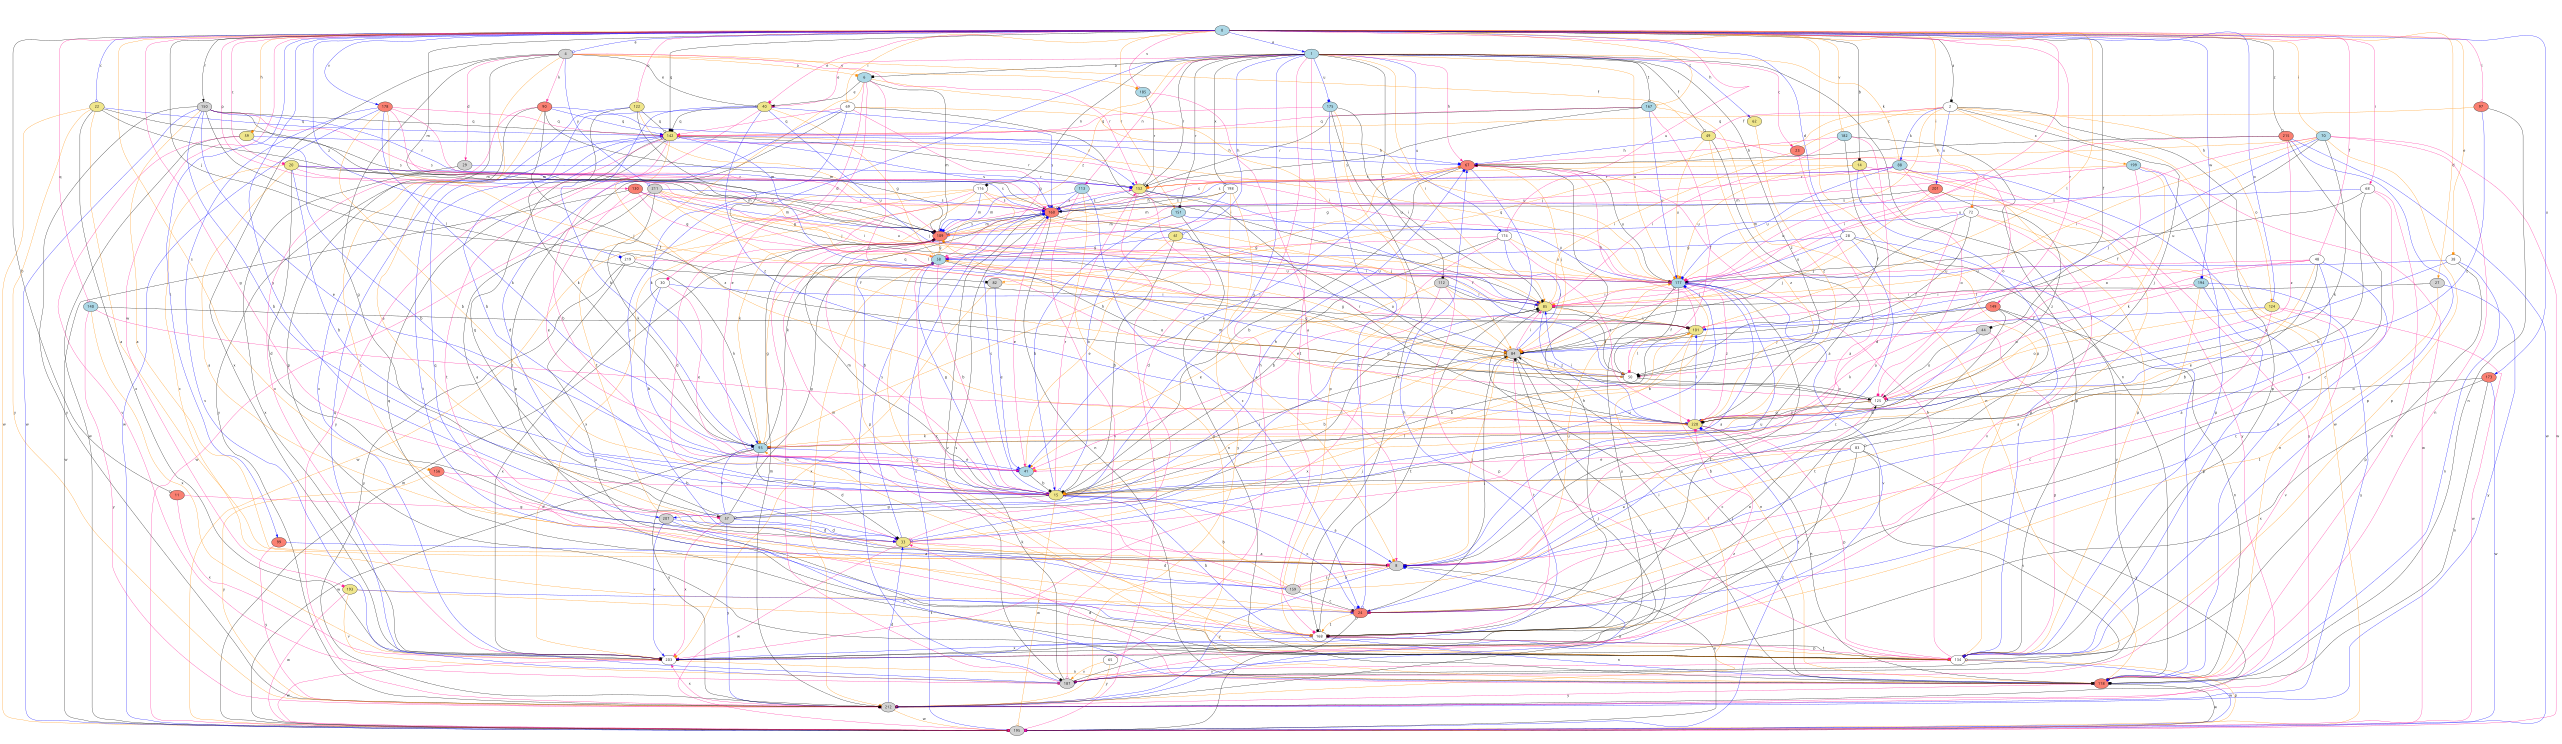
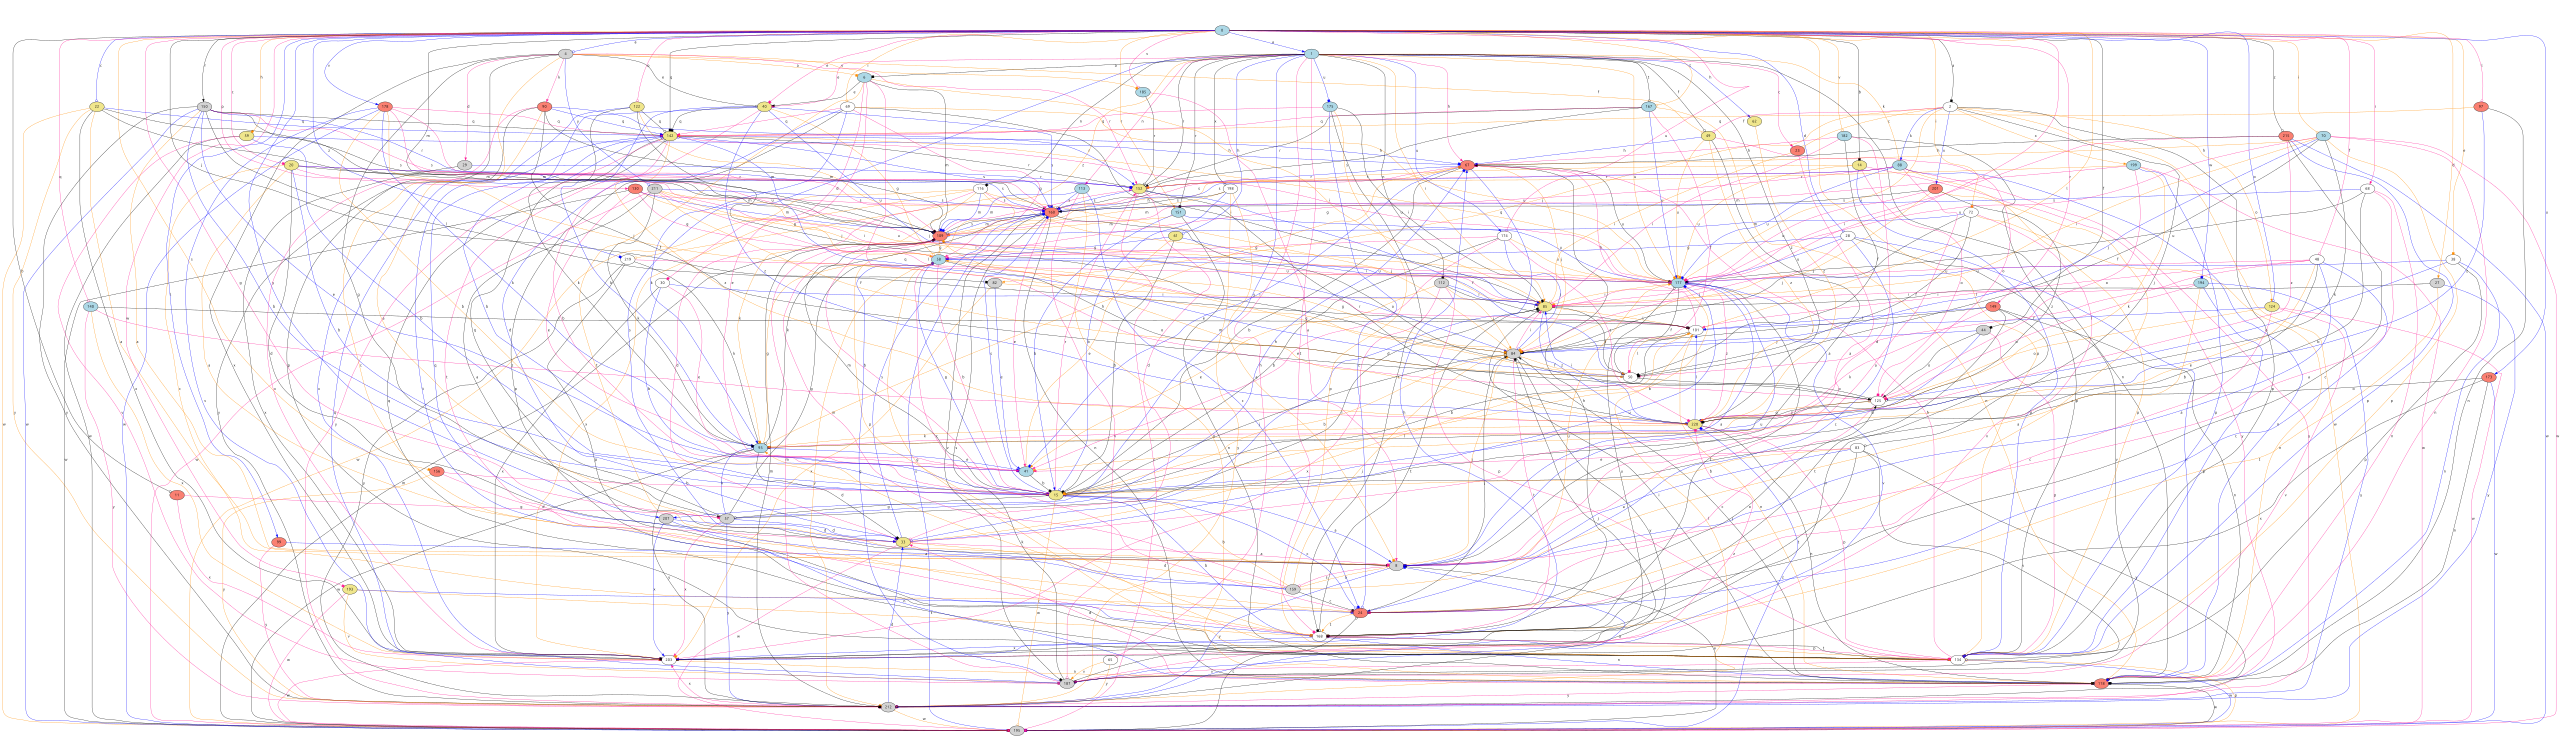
edge "67" -> "152": added, label "r"
node "101": fillcolor khaki -> white
